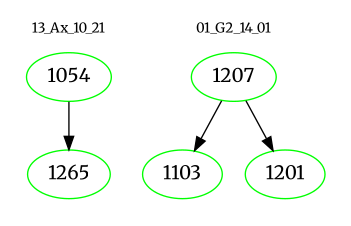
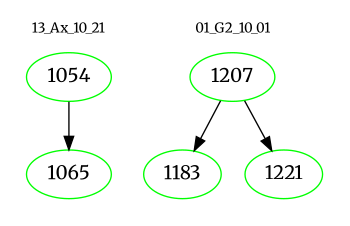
cluster "01_G2_14_01": label "01_G2_14_01" -> "01_G2_10_01"
node "1265": label "1265" -> "1065"
node "1103": label "1103" -> "1183"
node "1201": label "1201" -> "1221"
